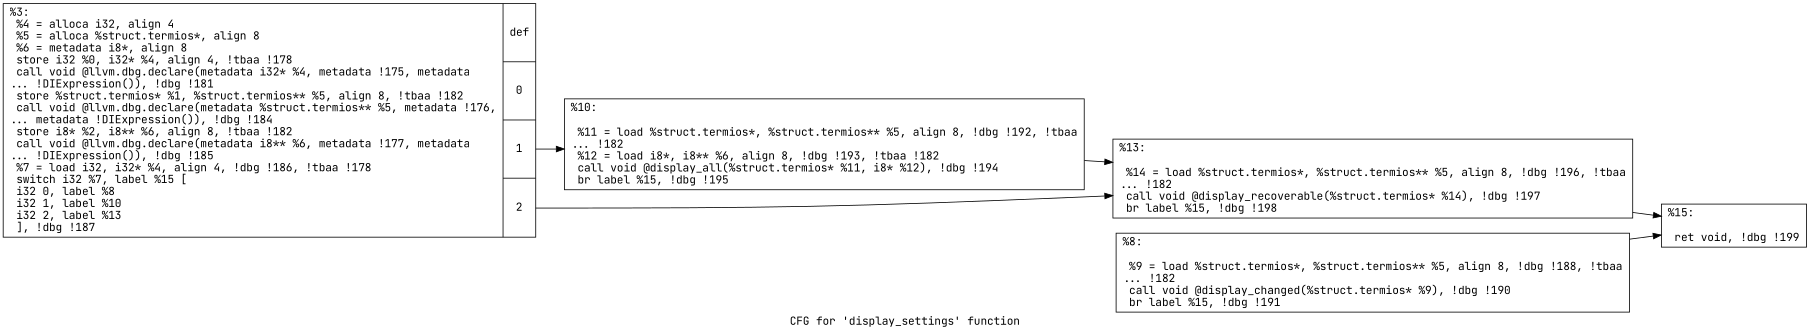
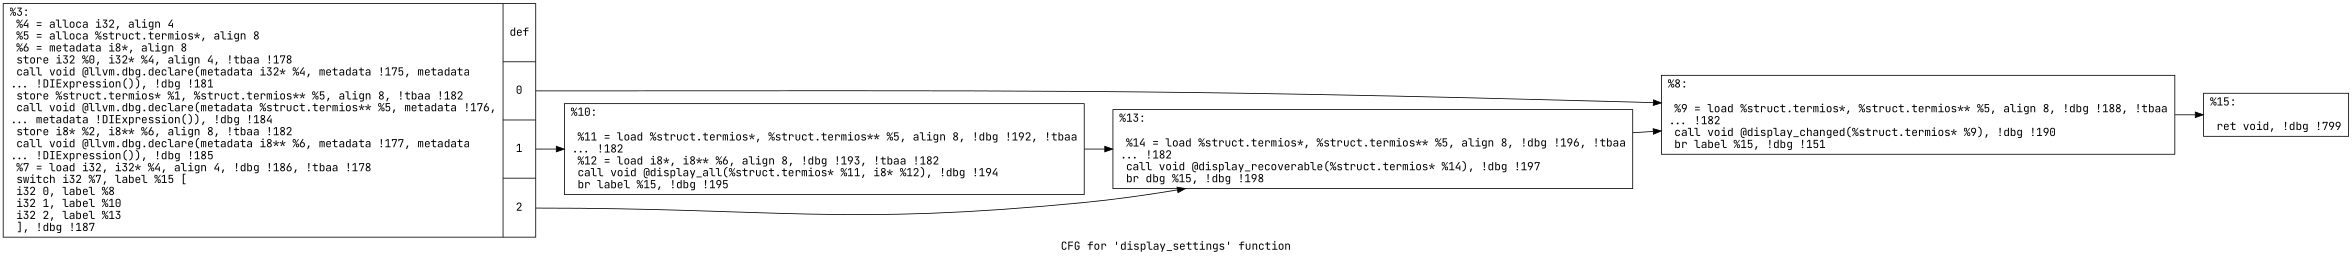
edge "%3:" -> "%8:": added
node "%13:": text "br label %15, !dbg !198" -> "br dbg %15, !dbg !198"
edge "%13:" -> "%15:": now "%13:" -> "%8:"
node "%15:": text "ret void, !dbg !199" -> "ret void, !dbg !799"
node "%8:": text "br label %15, !dbg !191" -> "br label %15, !dbg !151"
